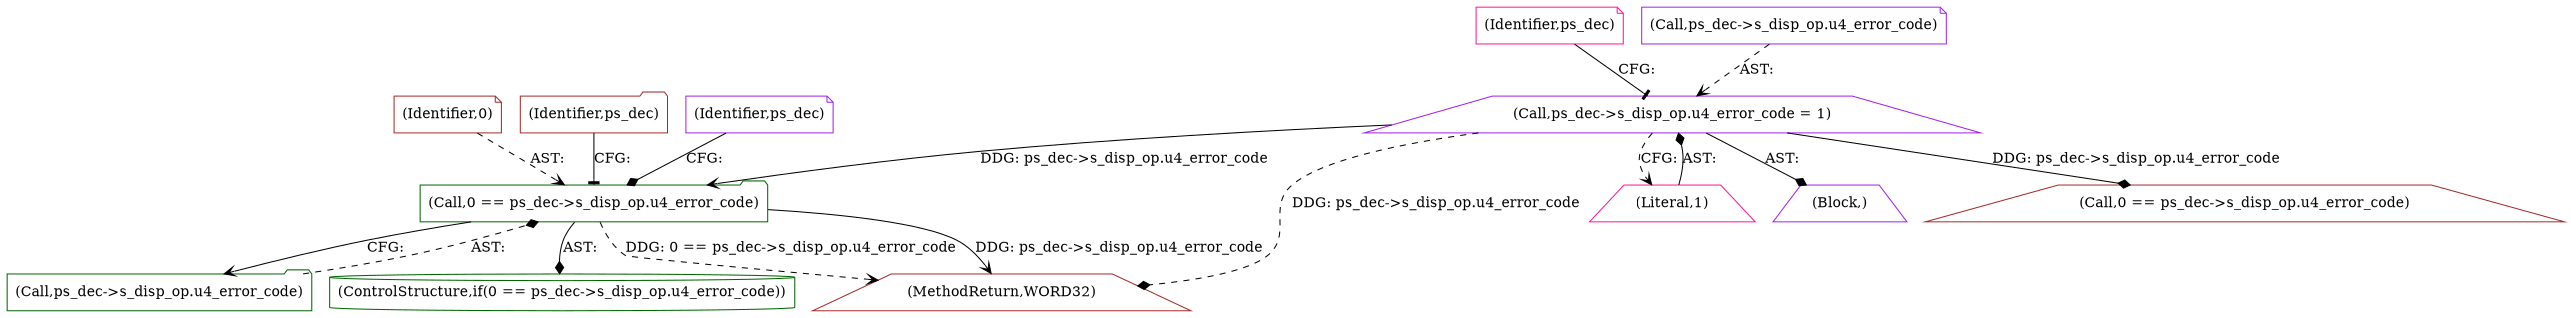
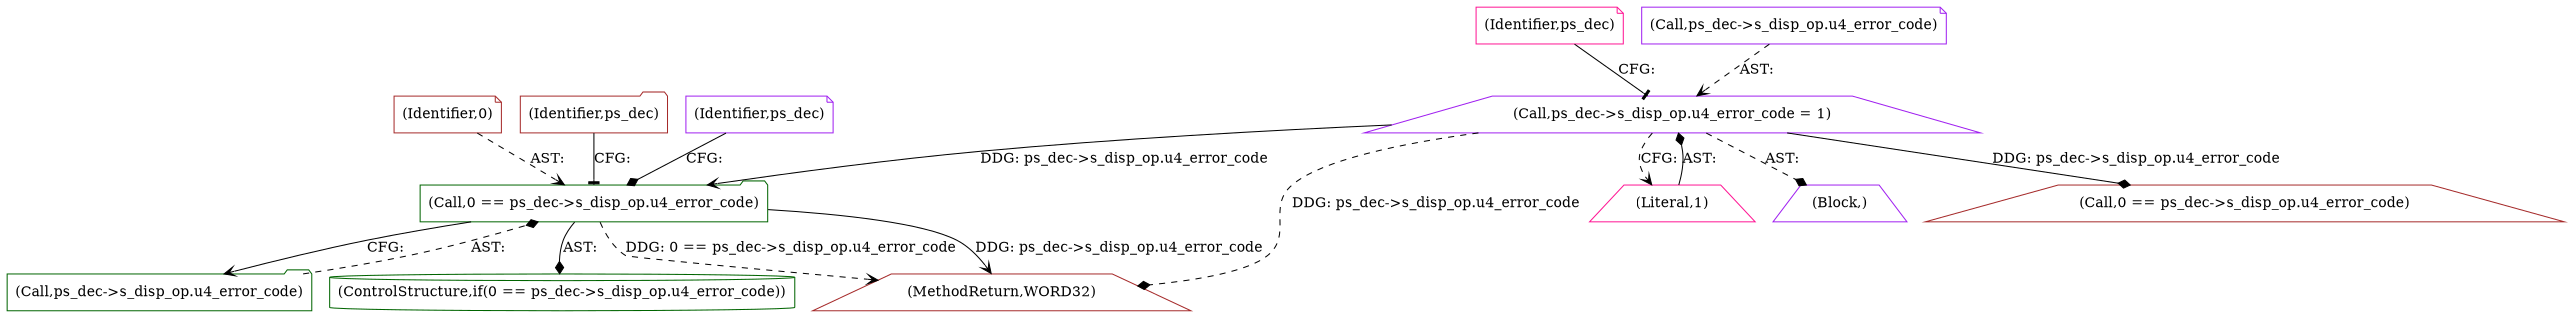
edge "(Call,ps_dec->s_disp_op.u4_error_code = 1)" -> "(Block,)": style solid -> dashed
